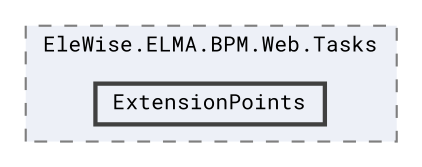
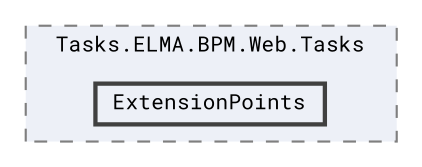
cluster "EleWise.ELMA.BPM.Web.Tasks": label "EleWise.ELMA.BPM.Web.Tasks" -> "Tasks.ELMA.BPM.Web.Tasks"
